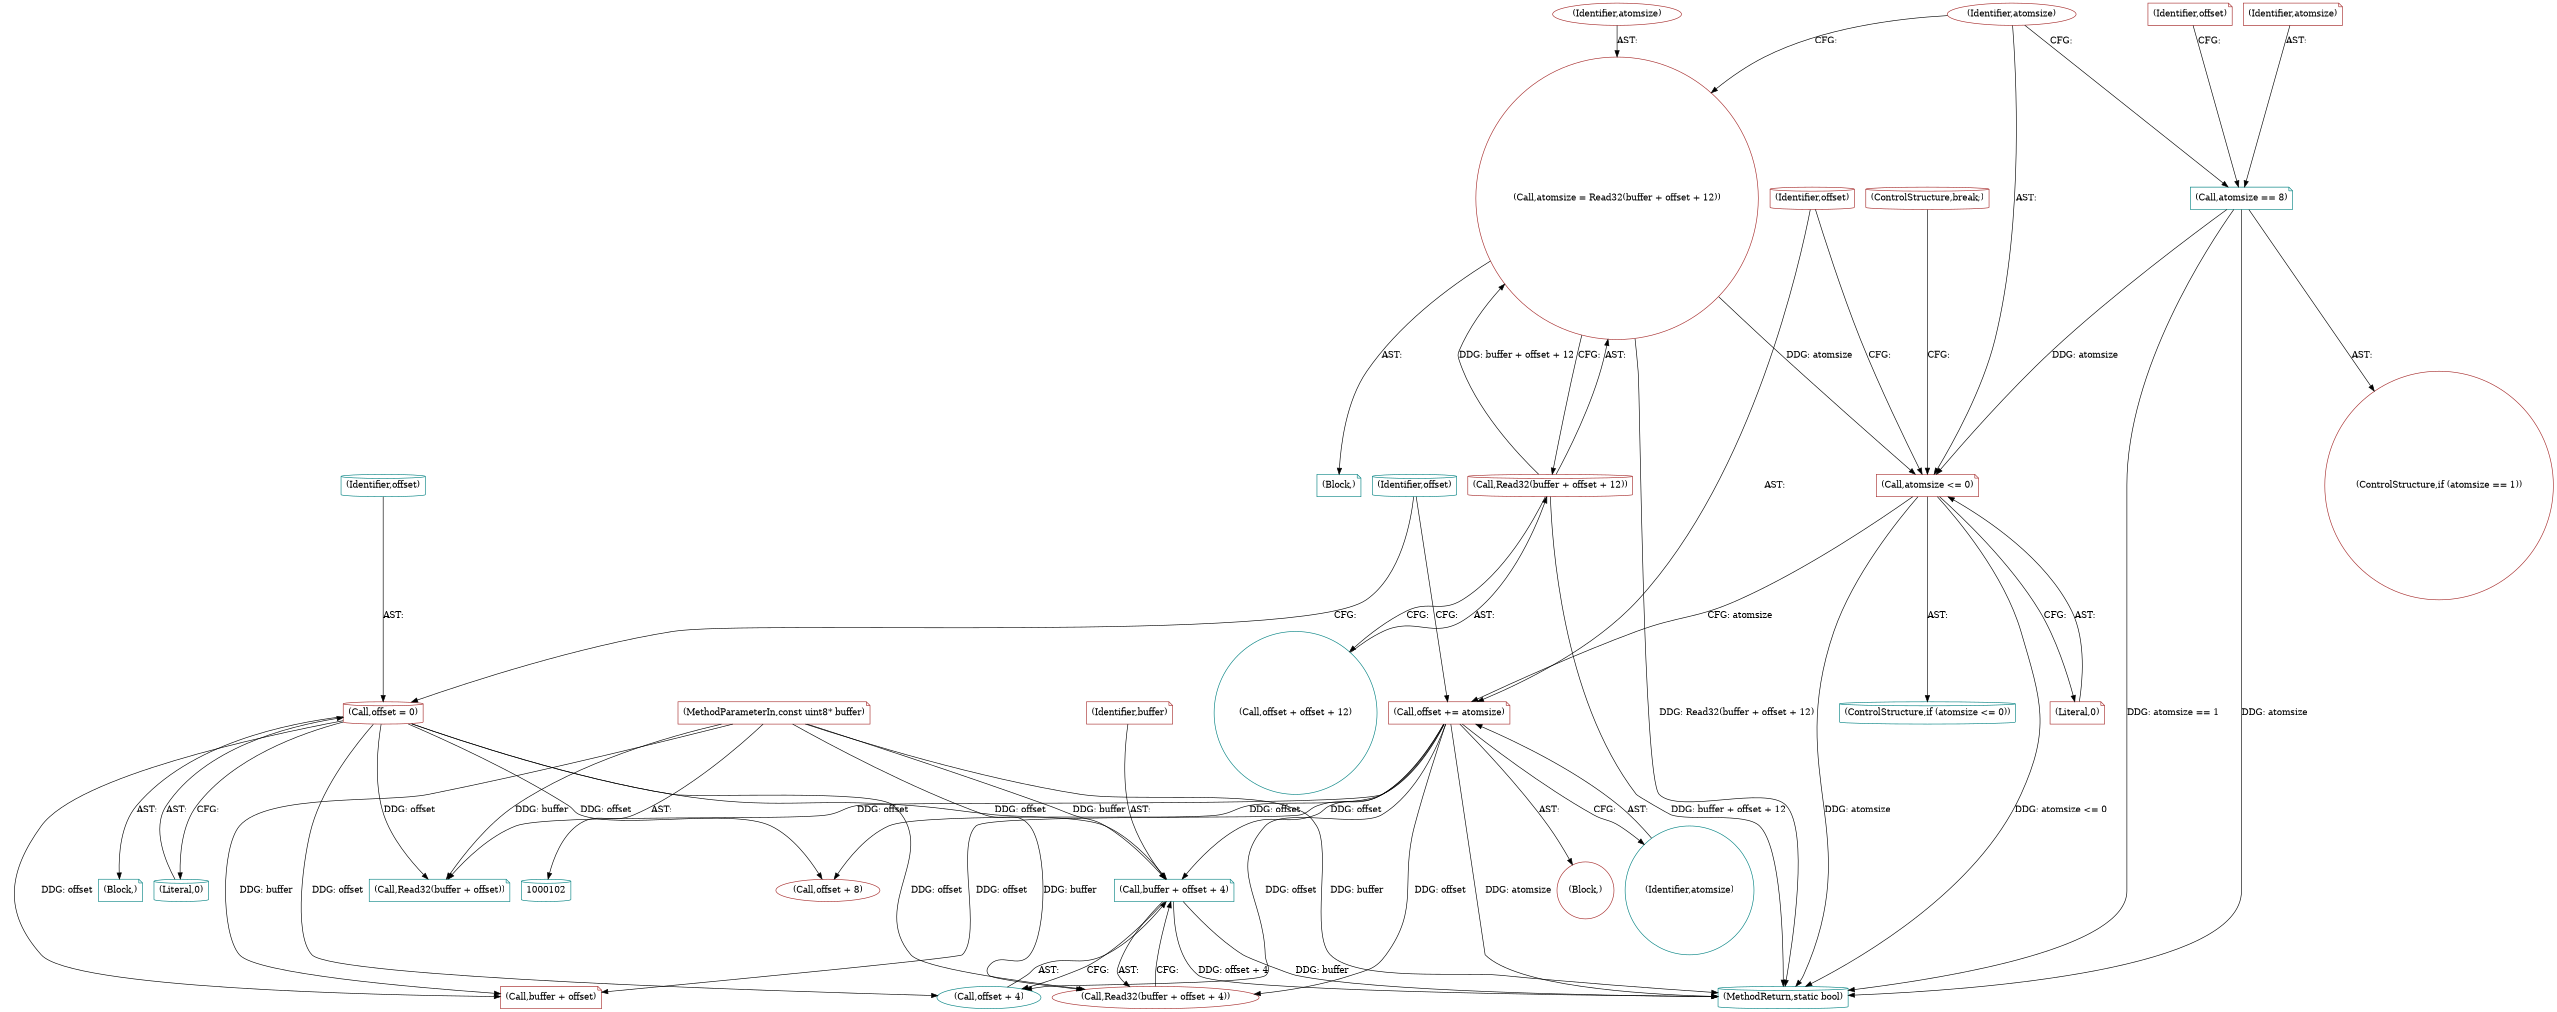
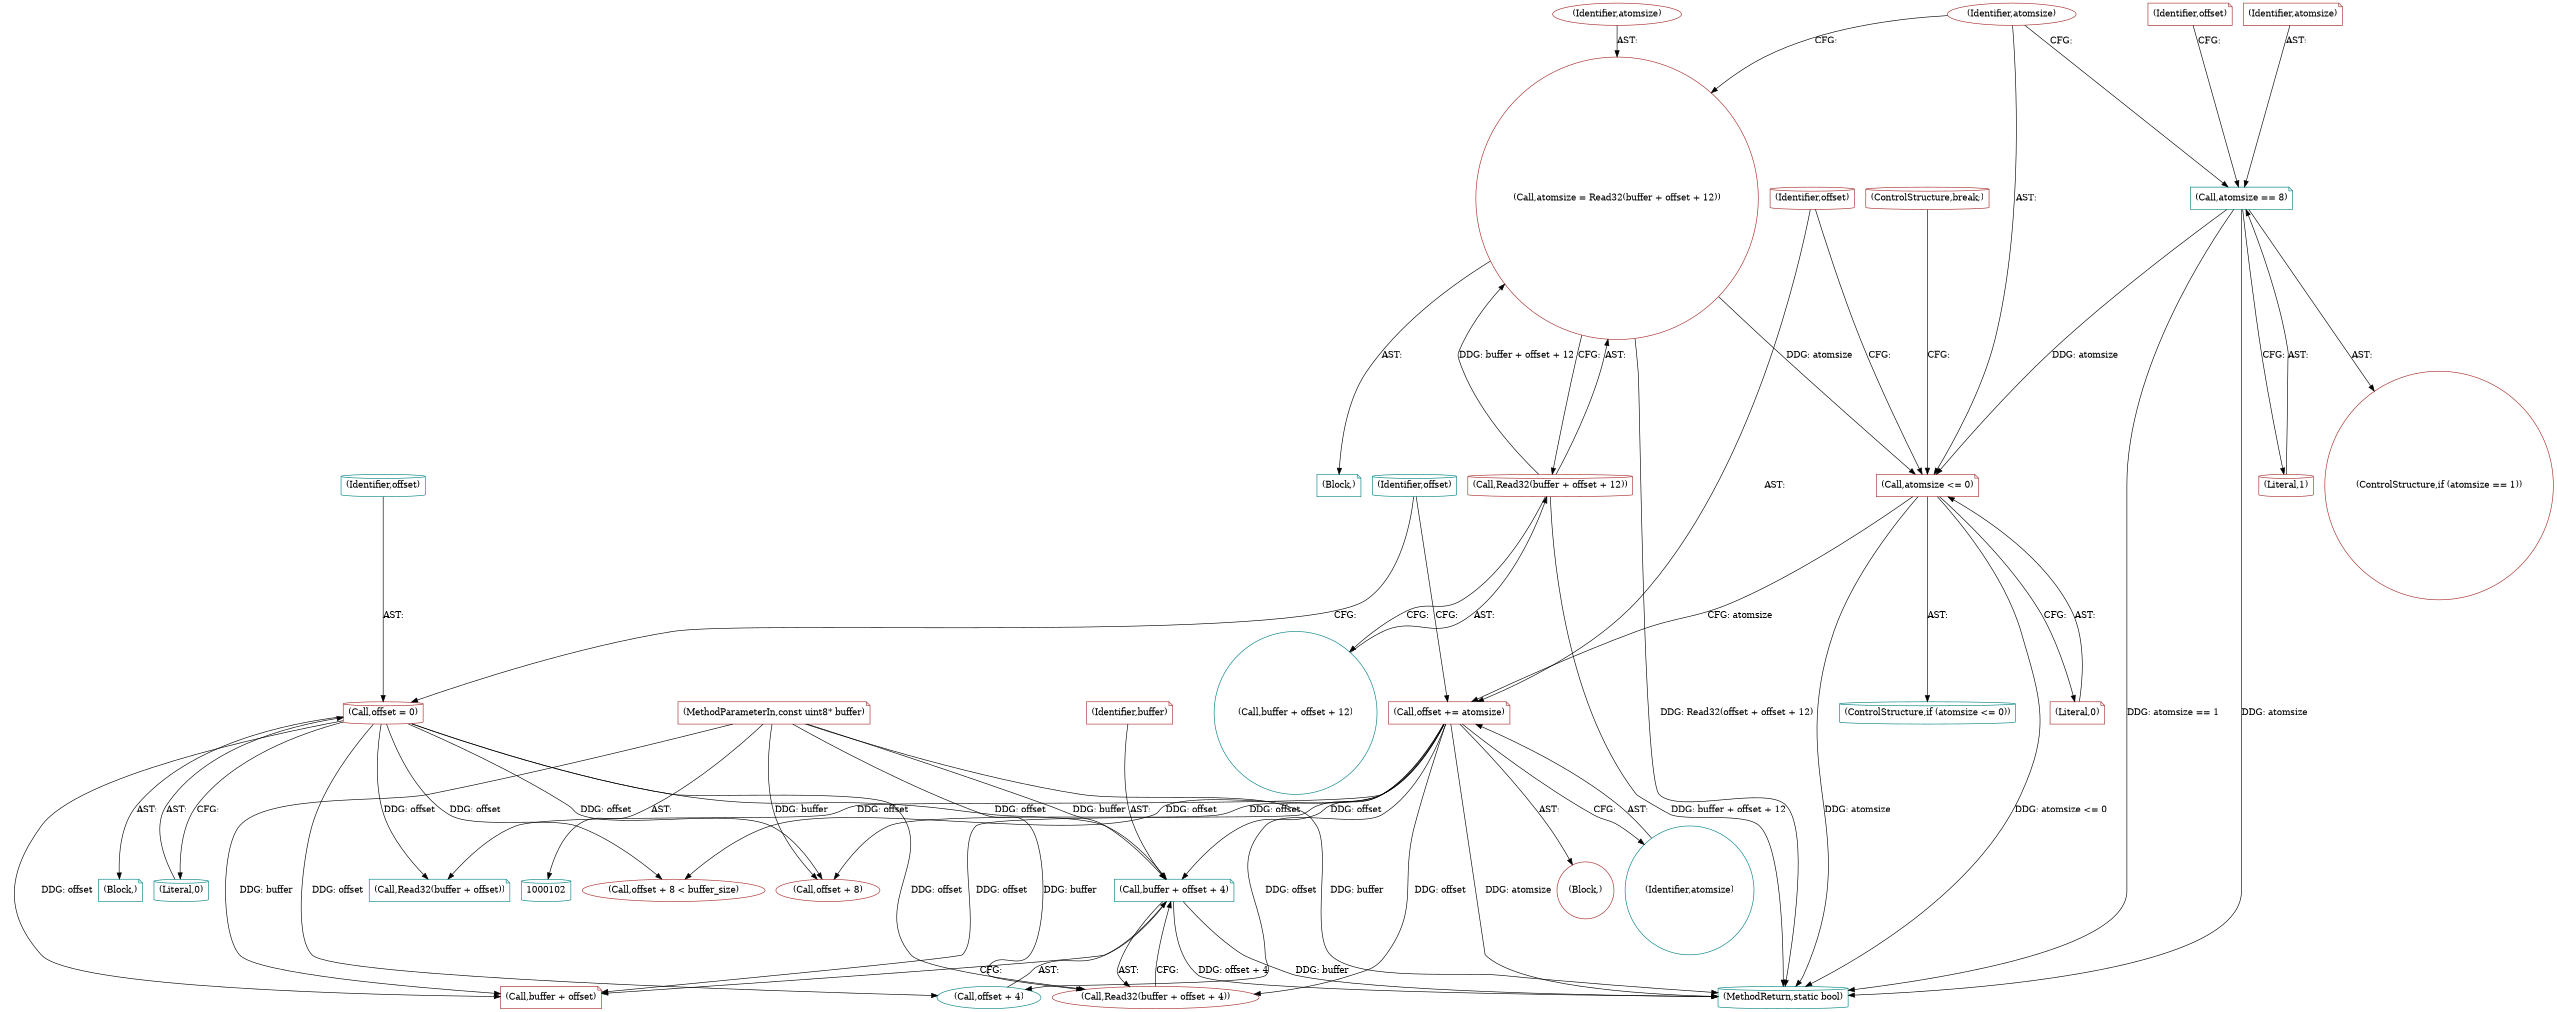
node "(Literal,1)": added
node "(Call,offset + offset + 12)": label "(Call,offset + offset + 12)" -> "(Call,buffer + offset + 12)"
edge "(Call,atomsize = Read32(buffer + offset + 12))" -> "(MethodReturn,static bool)": label "DDG: Read32(buffer + offset + 12)" -> "DDG: Read32(offset + offset + 12)"
edge "(MethodParameterIn,const uint8* buffer)" -> "(Call,Read32(buffer + offset))": now "(MethodParameterIn,const uint8* buffer)" -> "(Call,offset + 8)"
node "(Call,offset + 8 < buffer_size)": added
edge "(Call,buffer + offset + 4)" -> "(Call,offset + 4)": now "(Call,buffer + offset + 4)" -> "(Call,buffer + offset)"
